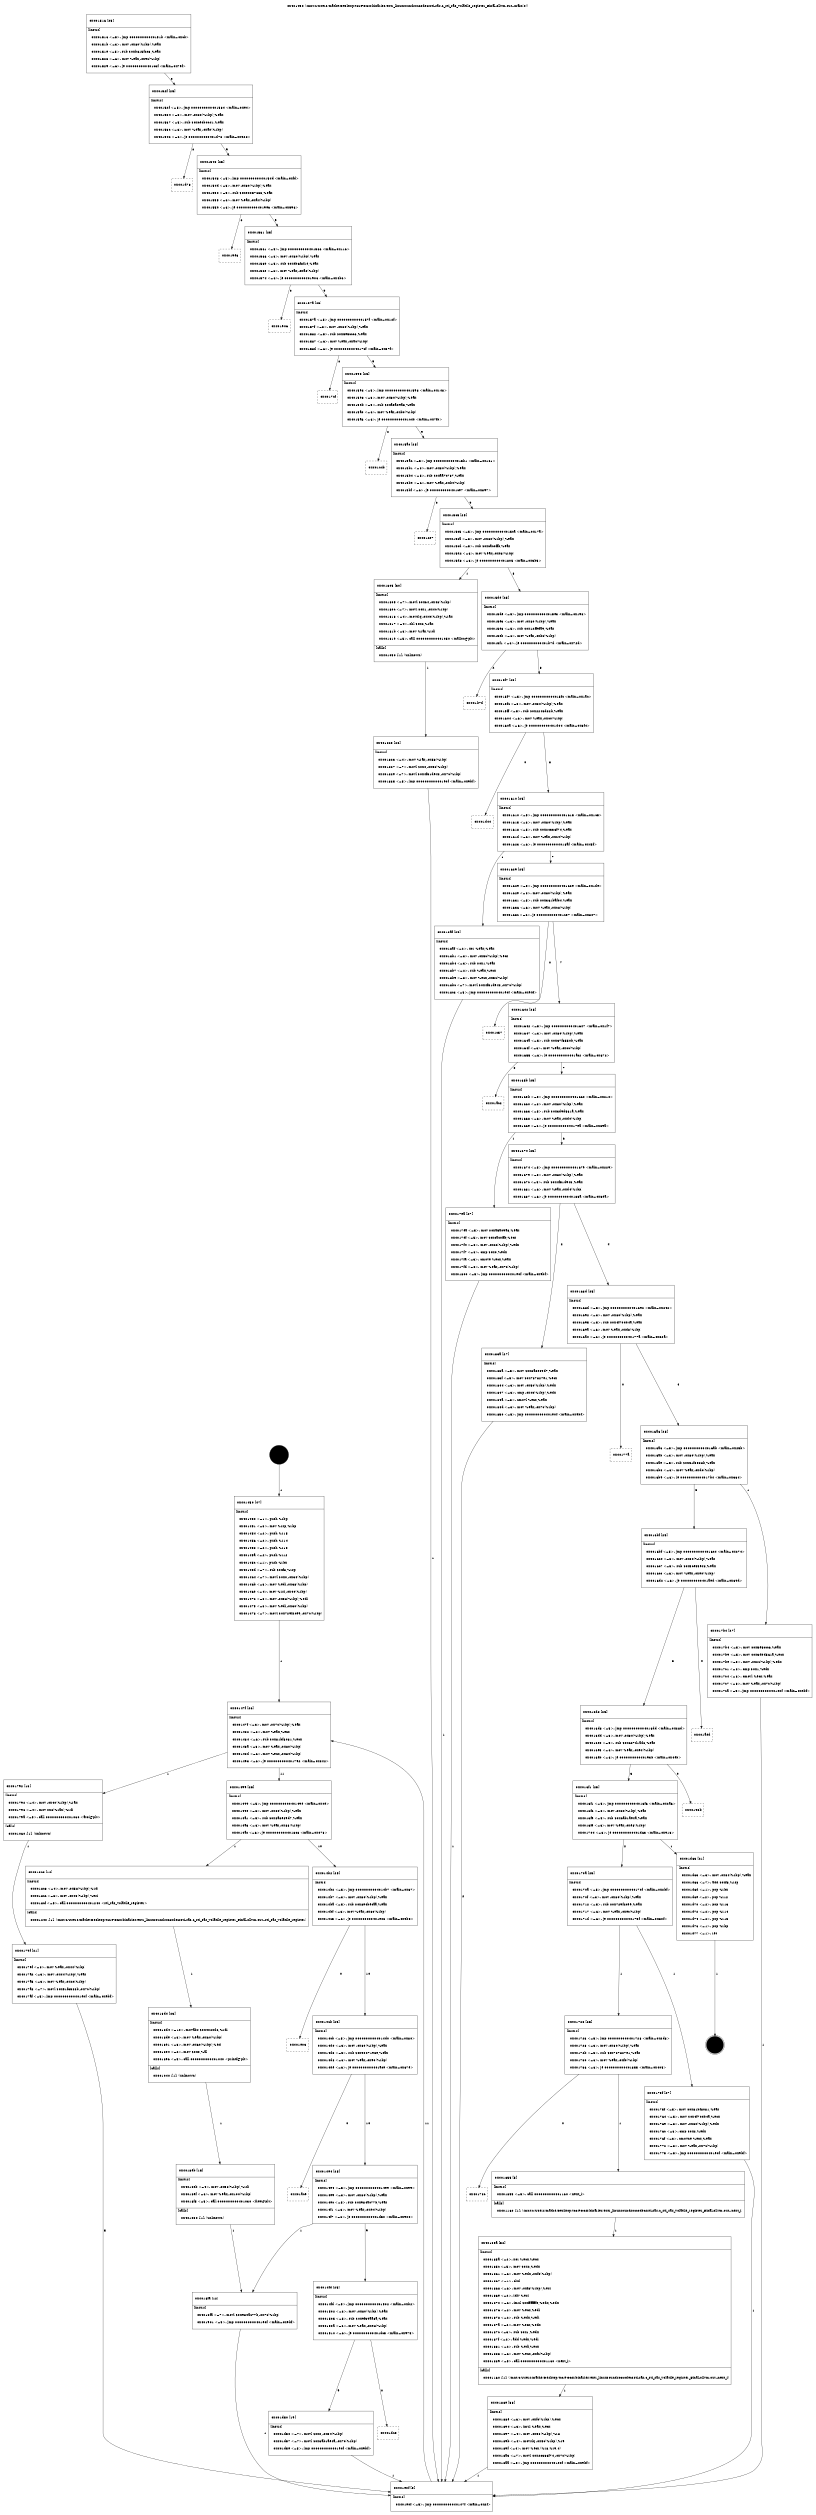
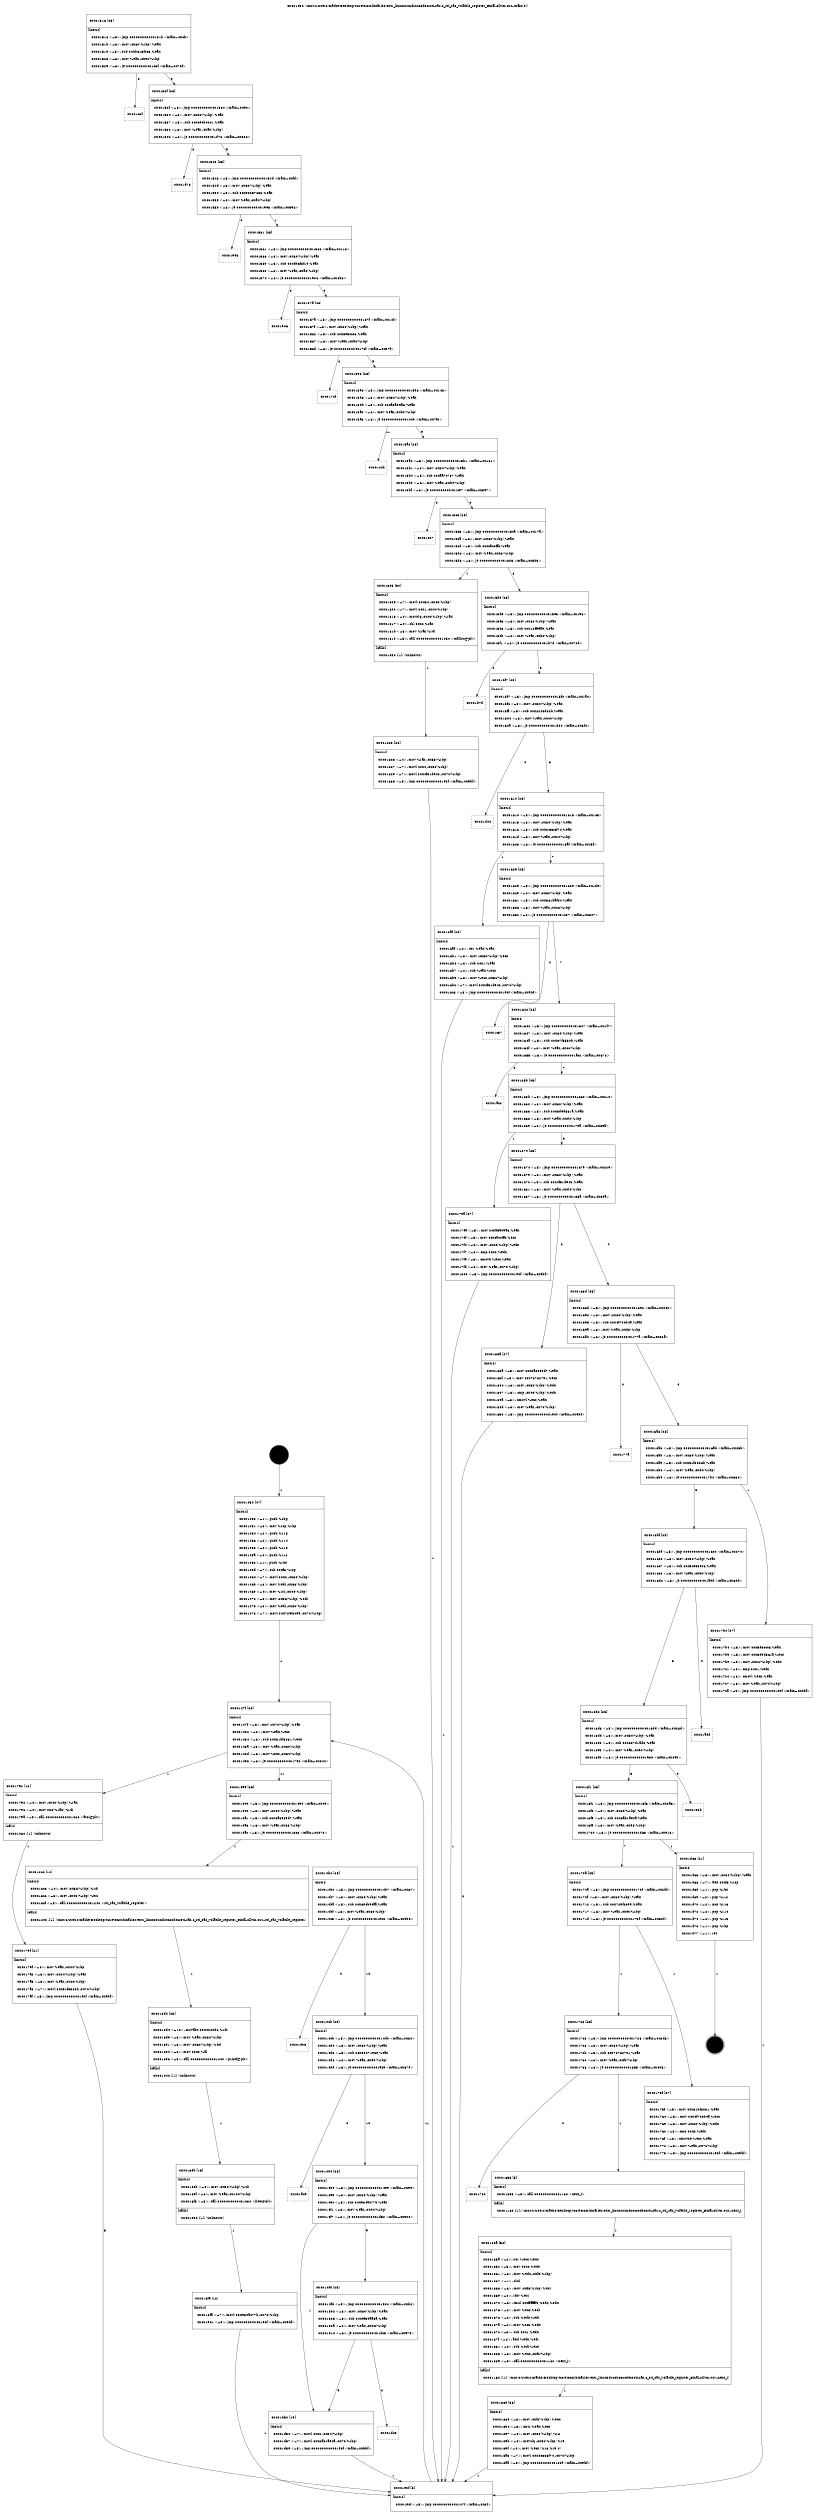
node "0x401c3f": added
edge "0x401548 [25]" -> "0x401561 [25]": label " 9" -> " 1"
edge "0x401593 [25]" -> "0x401c4b": label " 0" -> " 11"
edge "0x4016f1 [25]" -> "0x40170a [25]": label " 2" -> " 7"
edge "0x401499 [25]" -> "0x4014b2 [25]": removed, label "10"
edge "0x4014e4 [25]" -> "0x4018fa [12]": now "0x4014e4 [25]" -> "0x401d50 [19]"
edge "0x40175f [27]" -> "0x401e0f [5]": removed, label "1"
